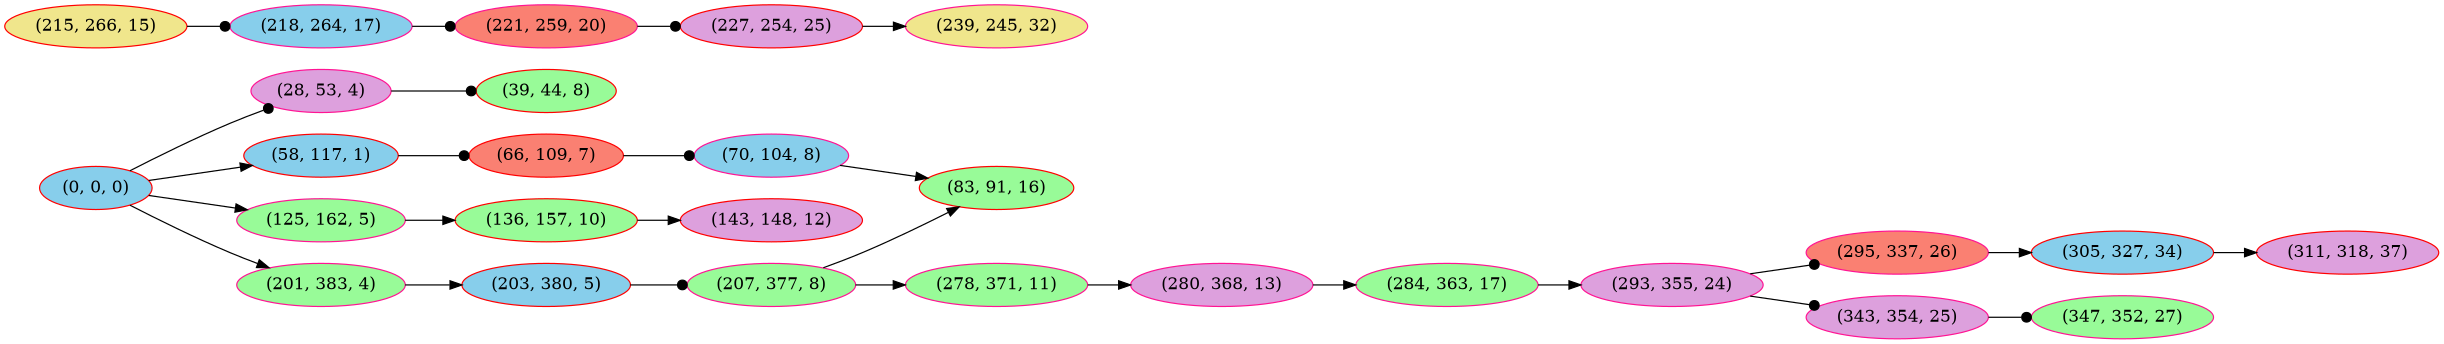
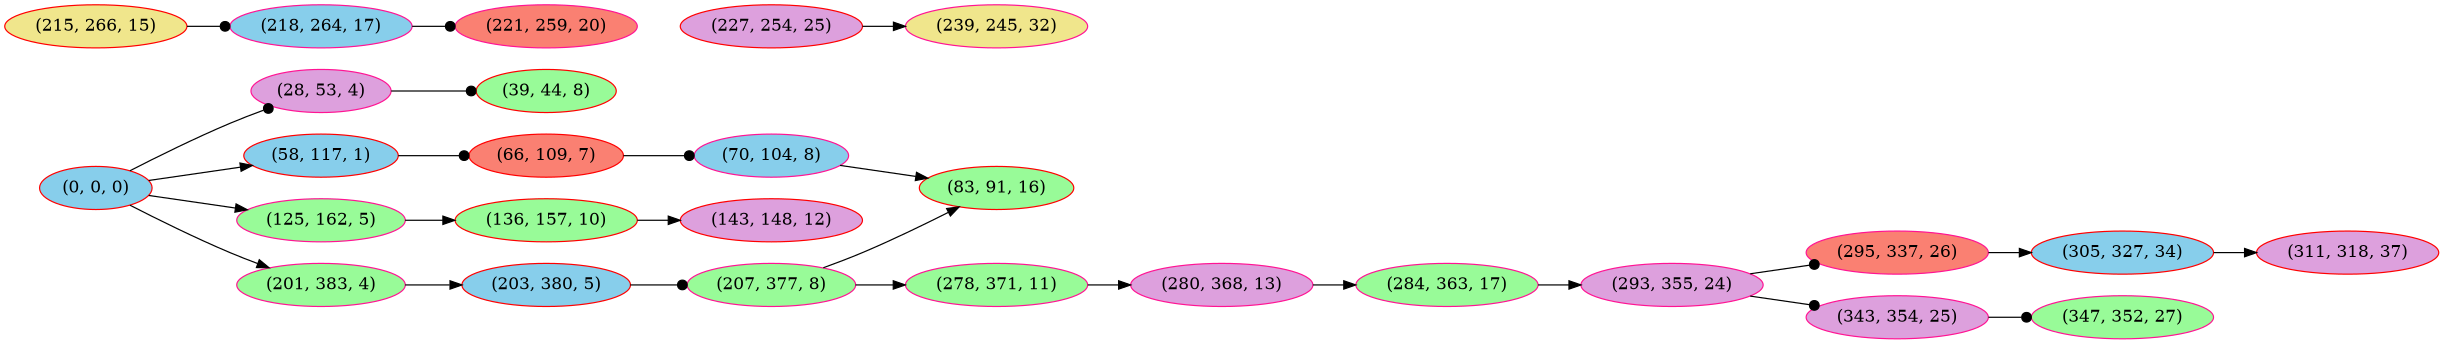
edge "(221, 259, 20)" -> "(227, 254, 25)": removed
